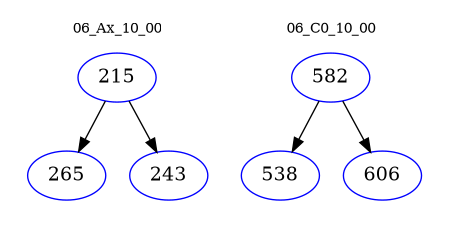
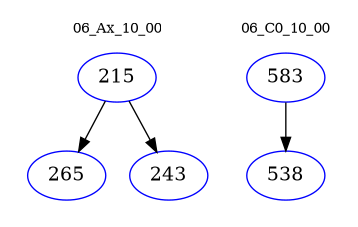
node "582": label "582" -> "583"
node "606": removed
